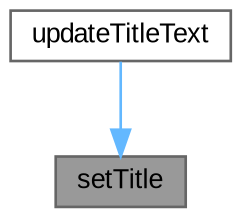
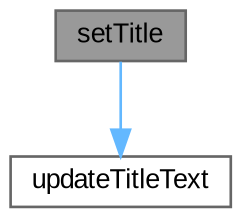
edge "updateTitleText" -> "setTitle": reversed
